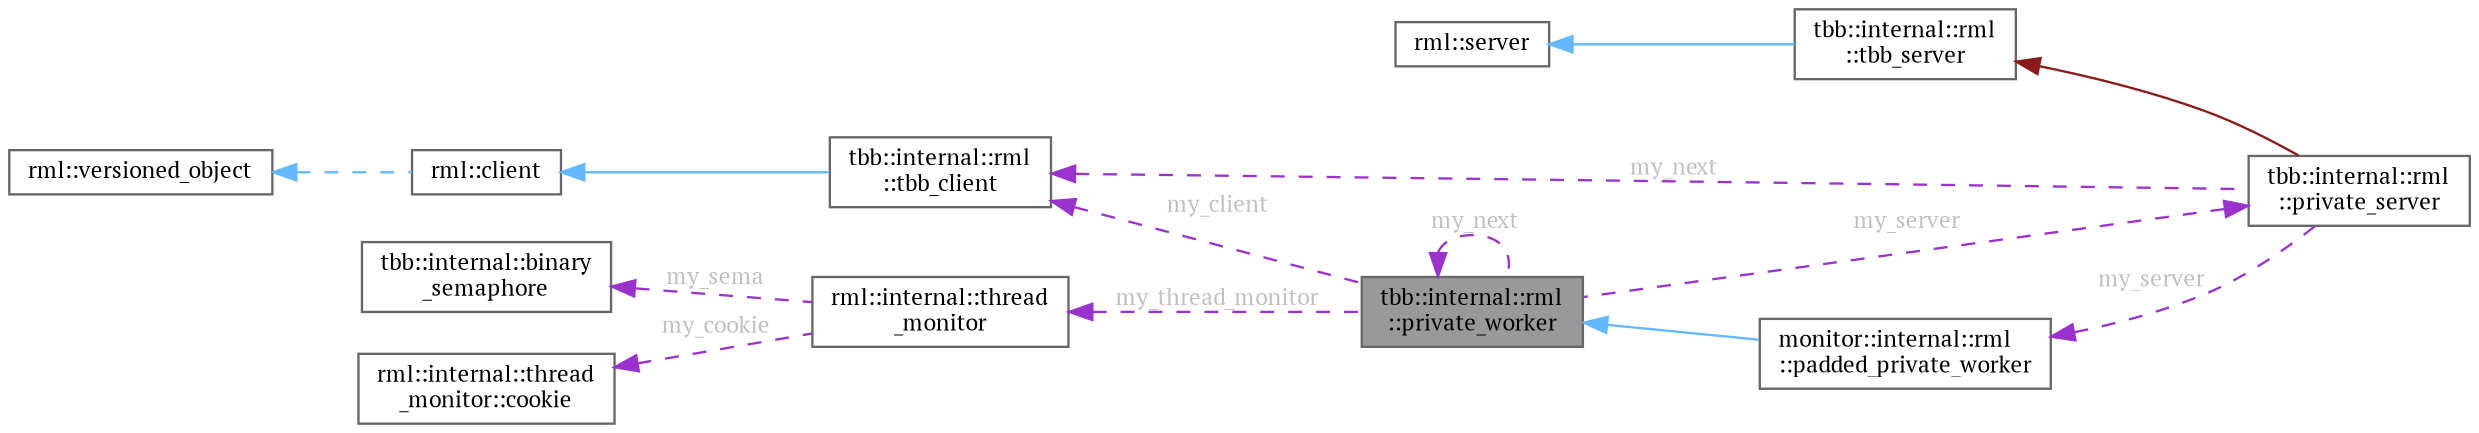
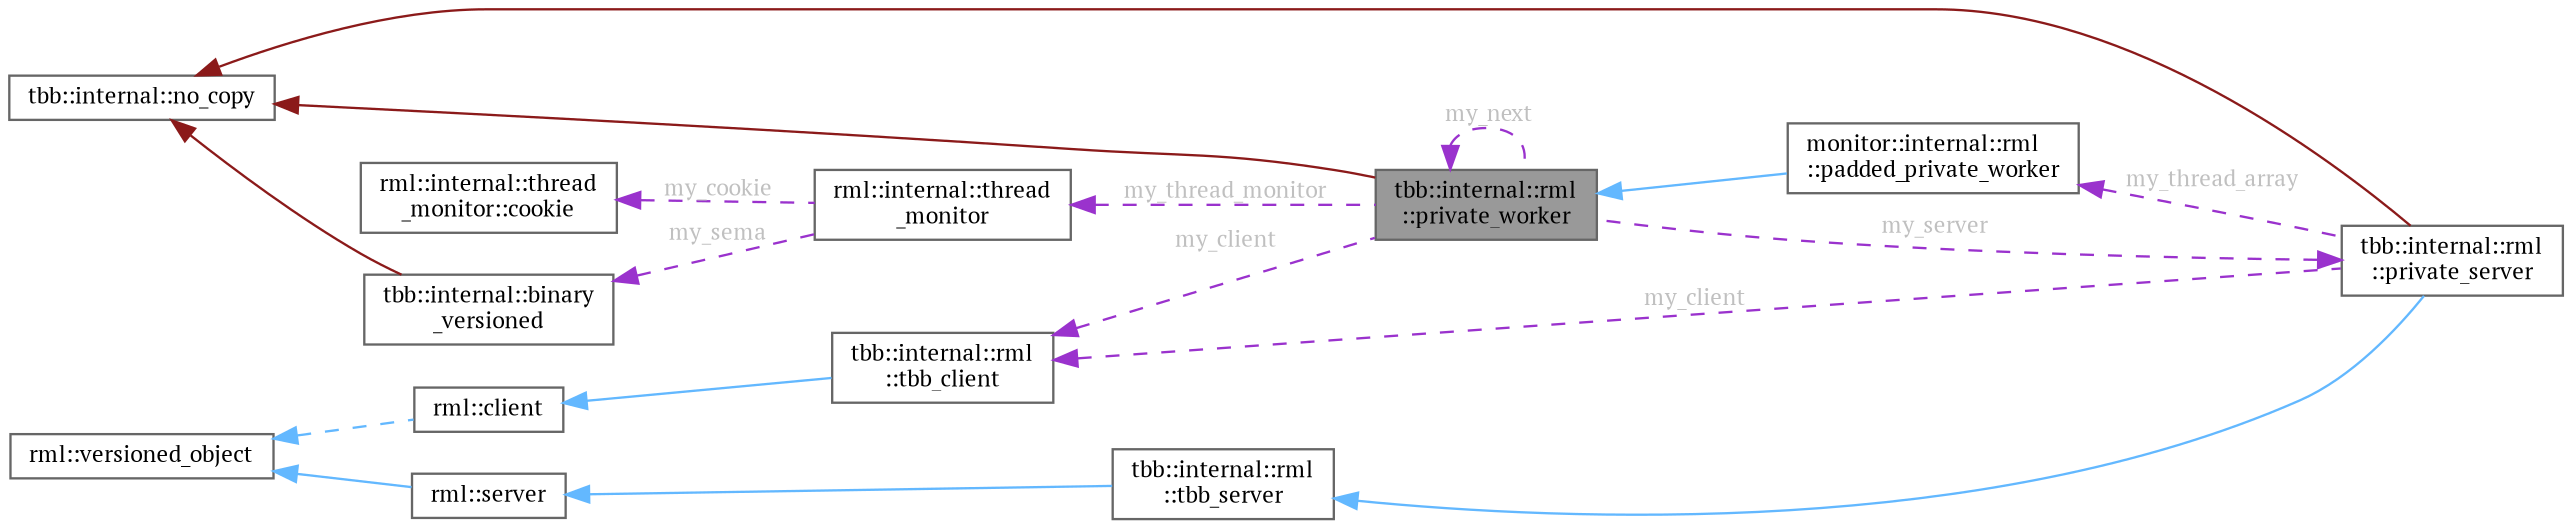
node "tbb::internal::no_copy": added
edge "tbb::internal::rml ::private_server" -> "tbb::internal::rml ::tbb_server": color firebrick4 -> steelblue1
edge "tbb::internal::rml ::private_server" -> "tbb::internal::rml ::tbb_client": label " my_next" -> " my_client"
node "tbb::internal::binary _semaphore": label "tbb::internal::binary _semaphore" -> "tbb::internal::binary _versioned"
edge "tbb::internal::rml ::private_server" -> "monitor::internal::rml ::padded_private_worker": label " my_server" -> " my_thread_array"
edge "rml::server" -> "rml::versioned_object": added
